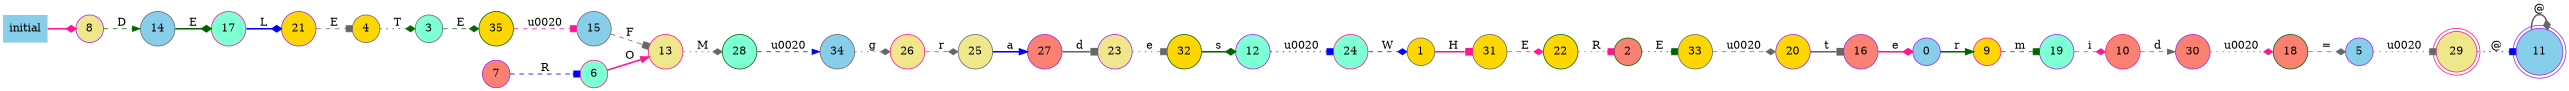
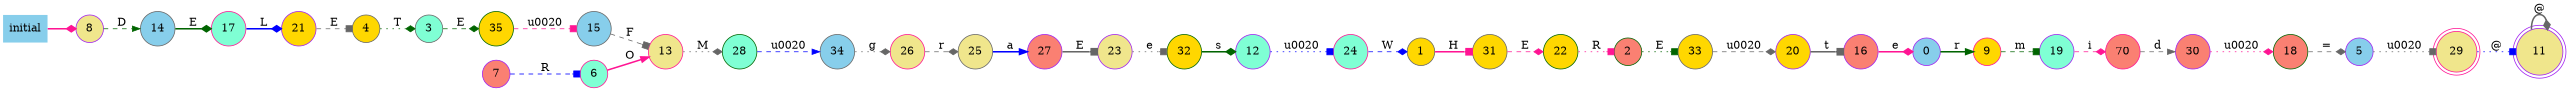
edge "27" -> "23": label "d" -> "E"
node "10": label "10" -> "70"
node "11": fillcolor skyblue -> khaki
